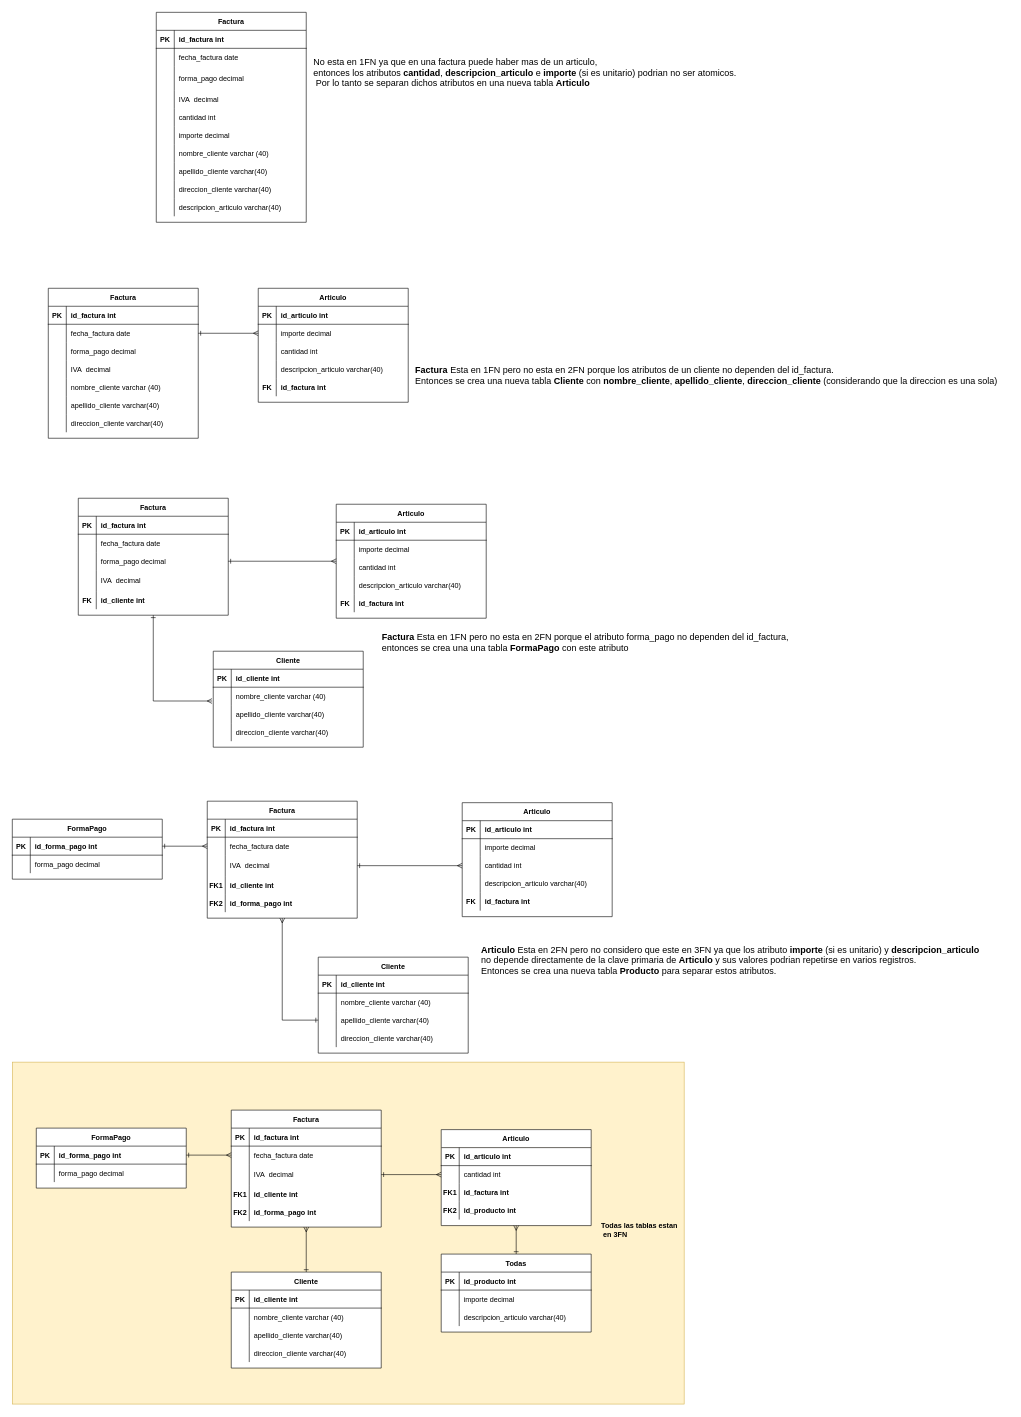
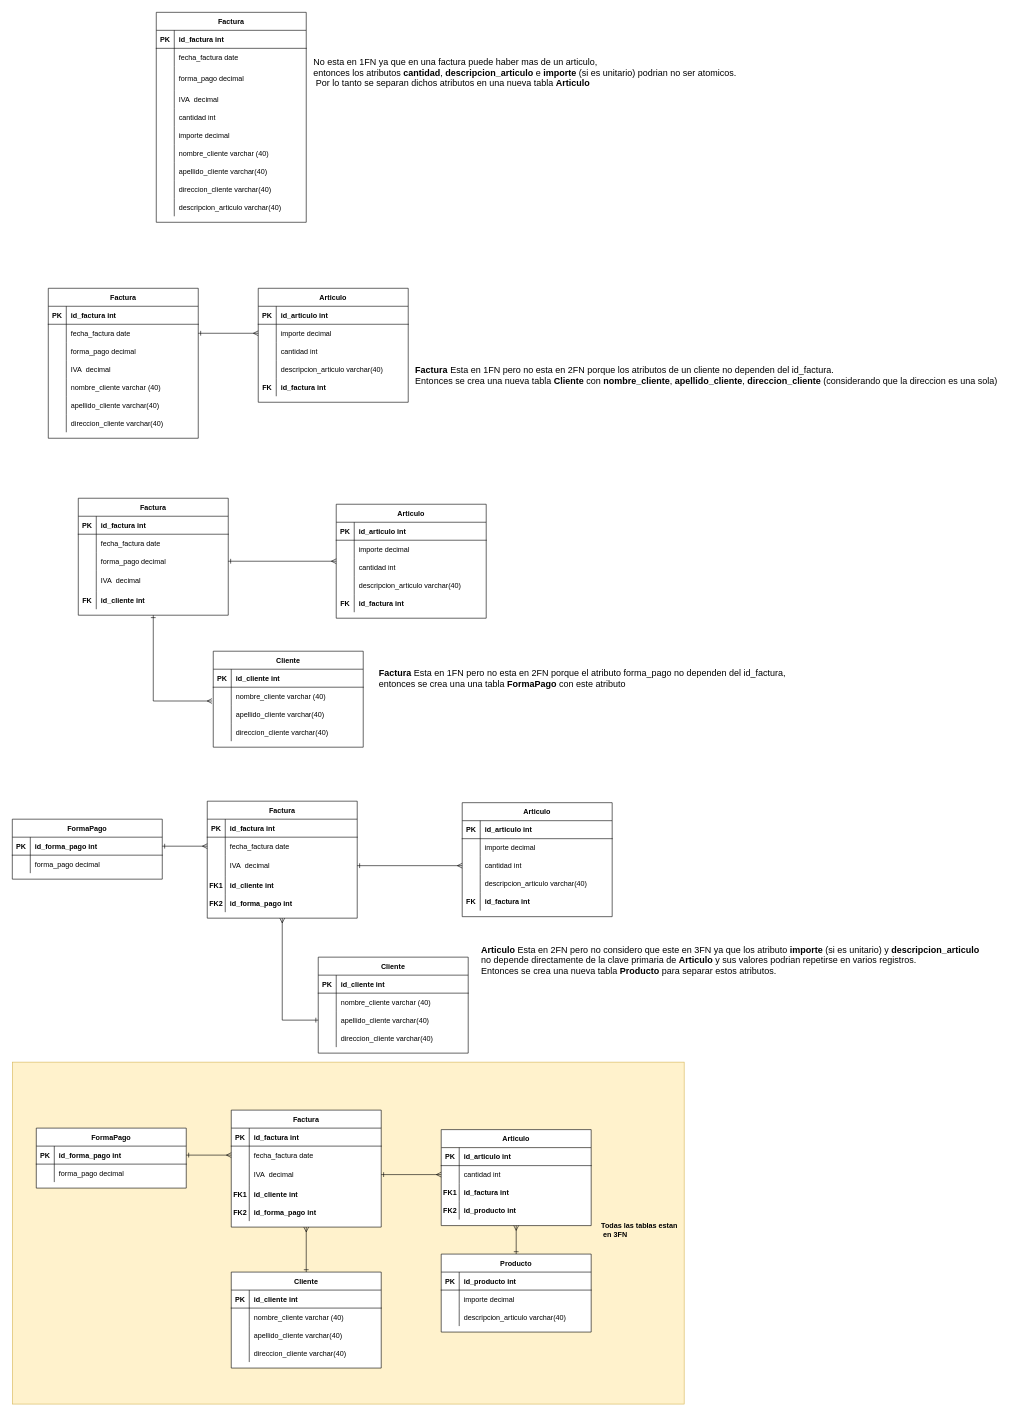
node "Factura Esta en 1FN pero no esta en 2FN porque el atributo forma_pago no dependen del id_factura, entonces se crea una una tabla FormaPago con este atributo": moved (585, 642) -> (582, 678)
node "Todas": label "Todas" -> "Producto"
